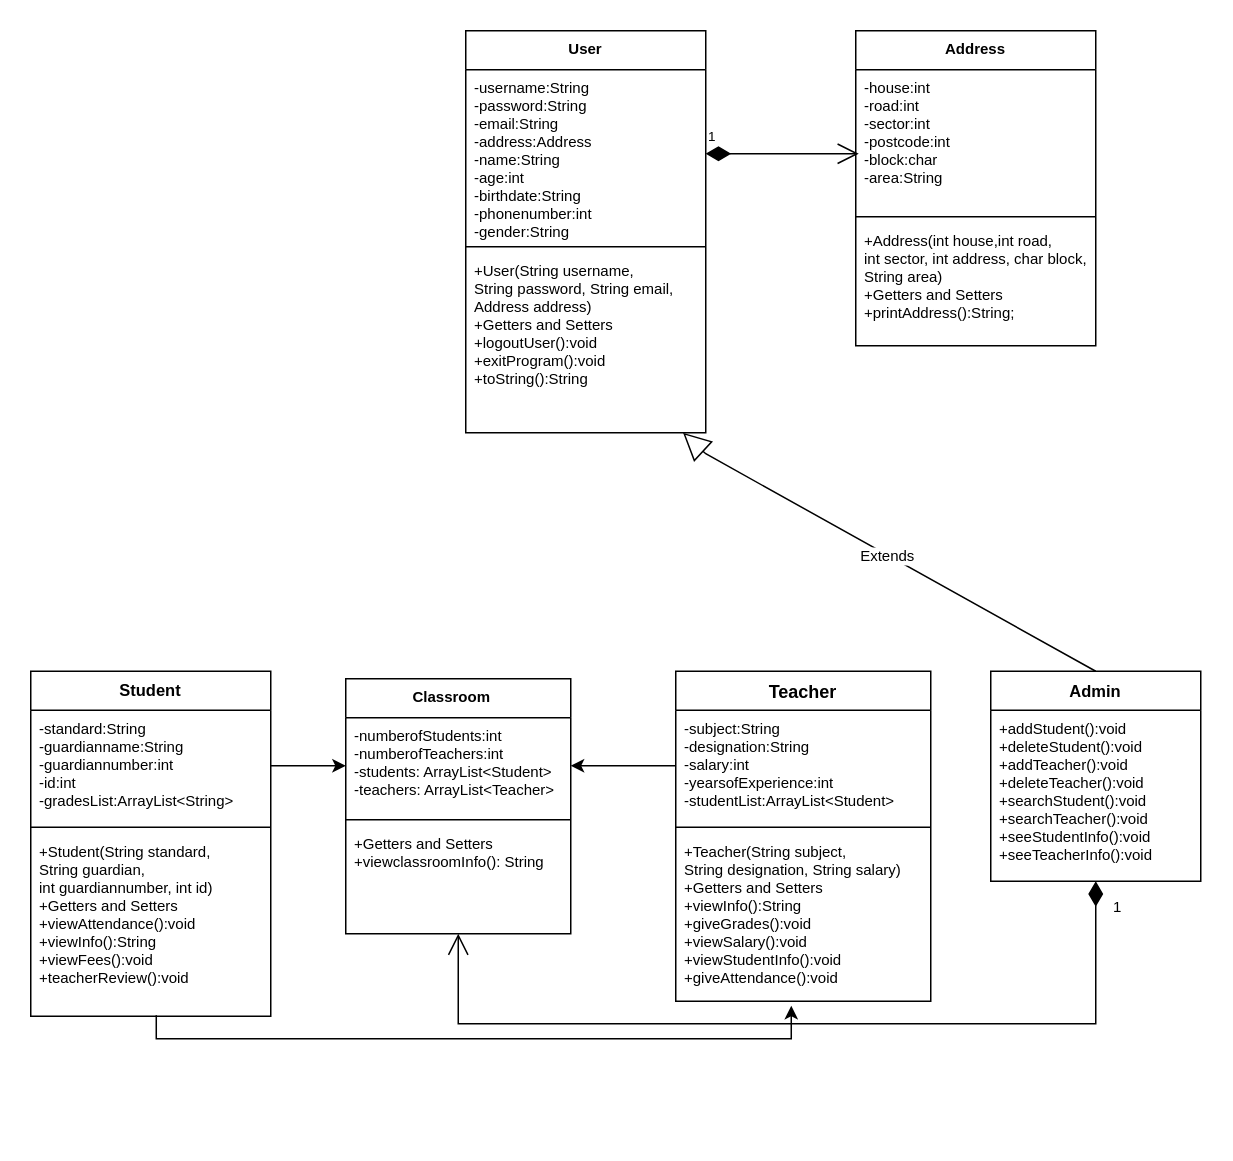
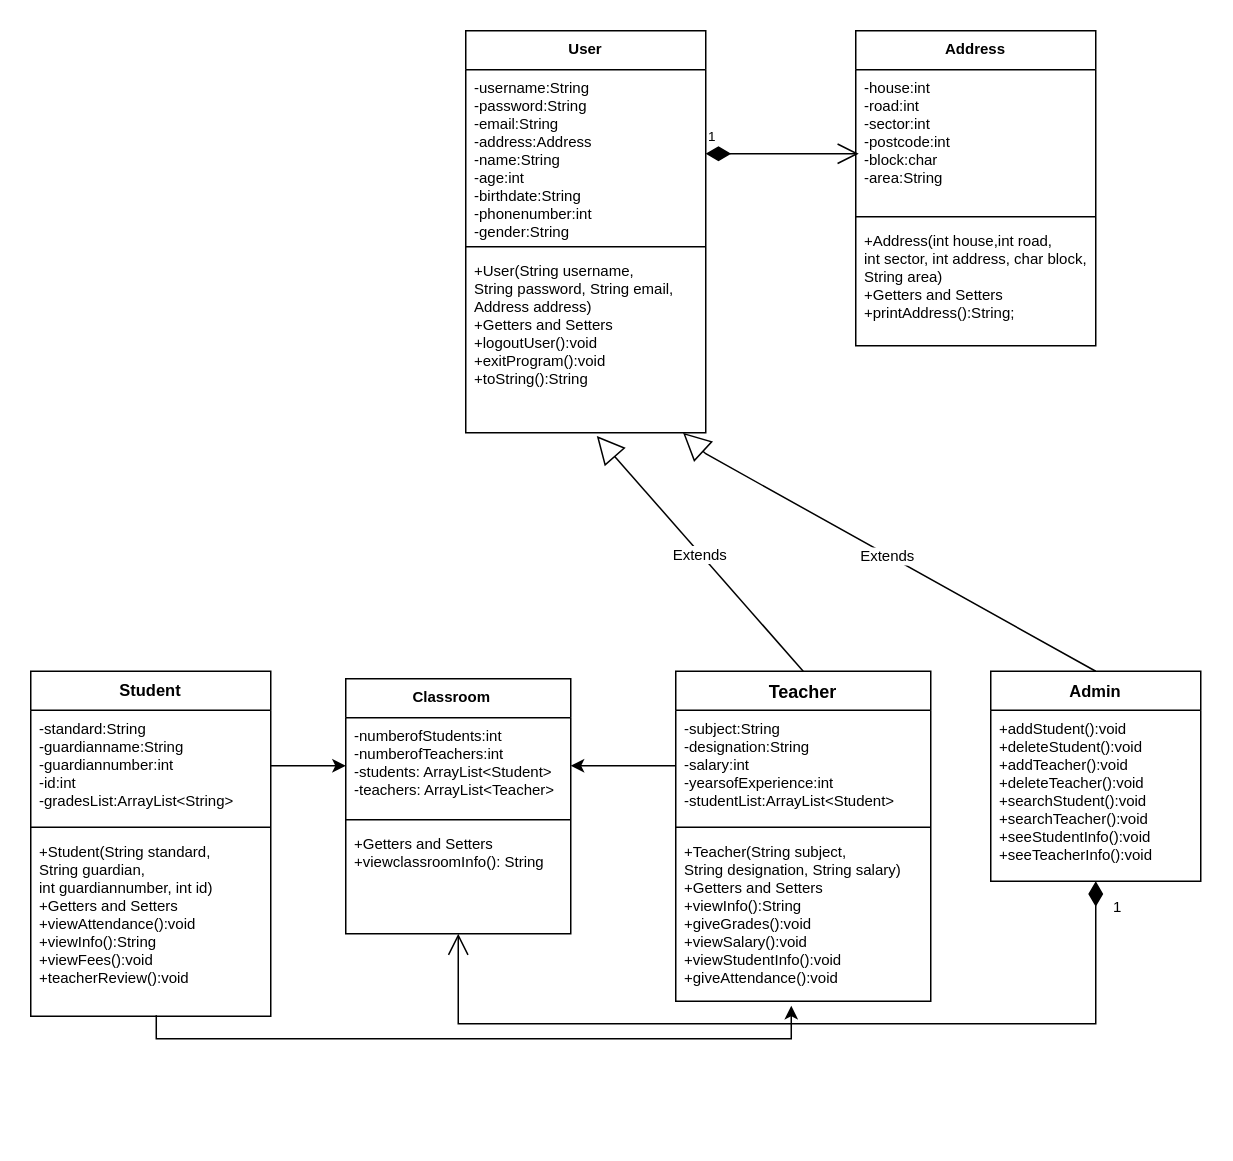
edge "Teacher" -> "+User(String username, String password, String email, Address address) +Getters and Setters +logoutUser():void +exitProgram():void +toString():String": added, label "Extends"
